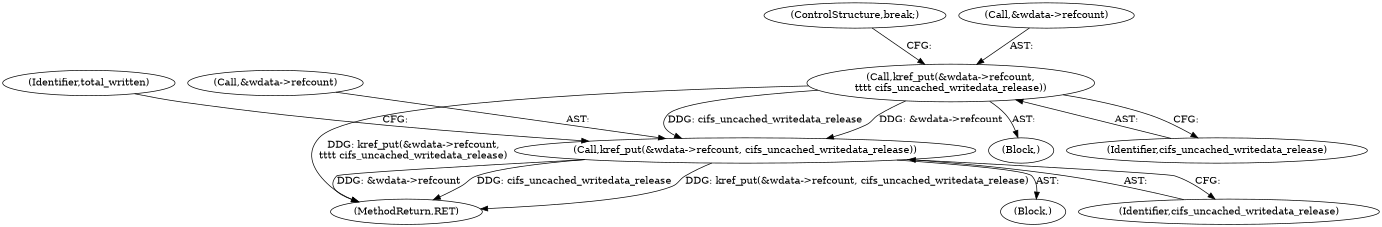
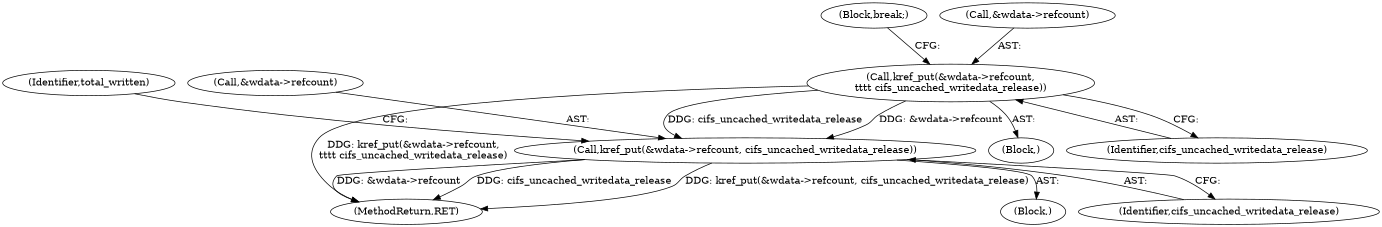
node "(ControlStructure,break;)": label "(ControlStructure,break;)" -> "(Block,break;)"
